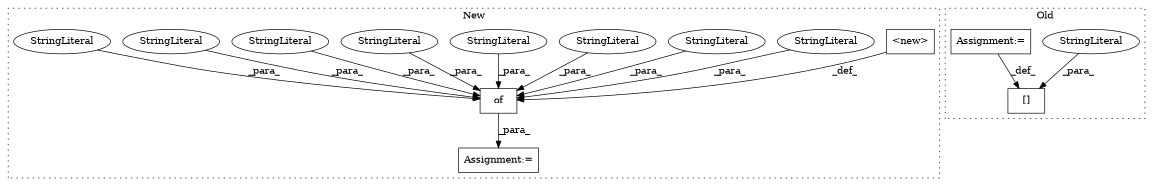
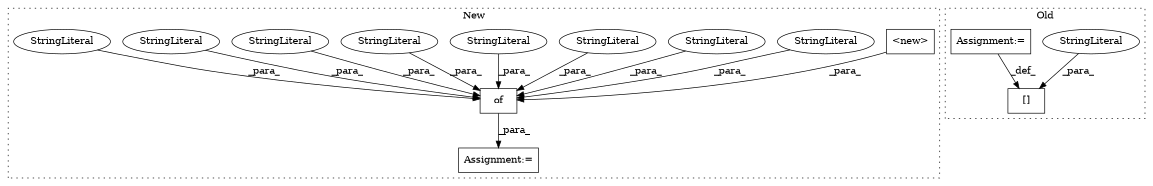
edge "<new>" -> "of": label "_def_" -> "_para_"
